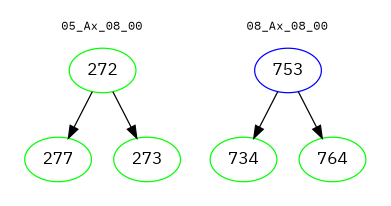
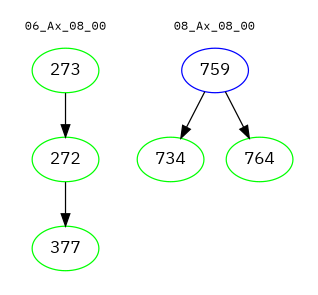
cluster "05_Ax_08_00": label "05_Ax_08_00" -> "06_Ax_08_00"
node "753": label "753" -> "759"
edge "272" -> "273": reversed
node "277": label "277" -> "377"
